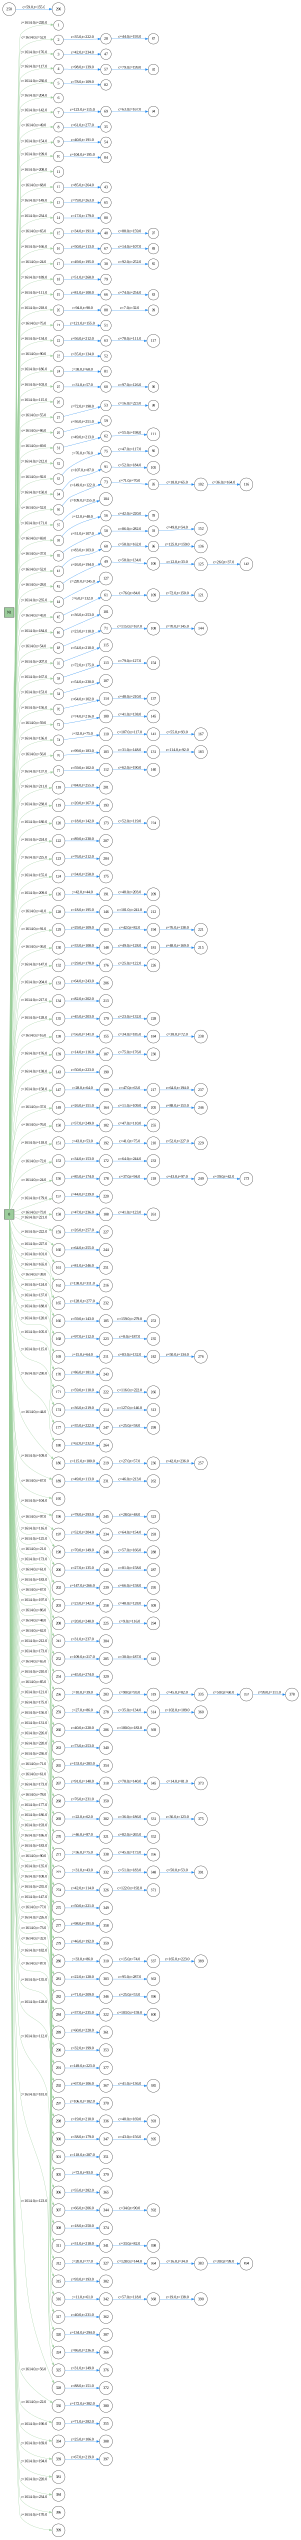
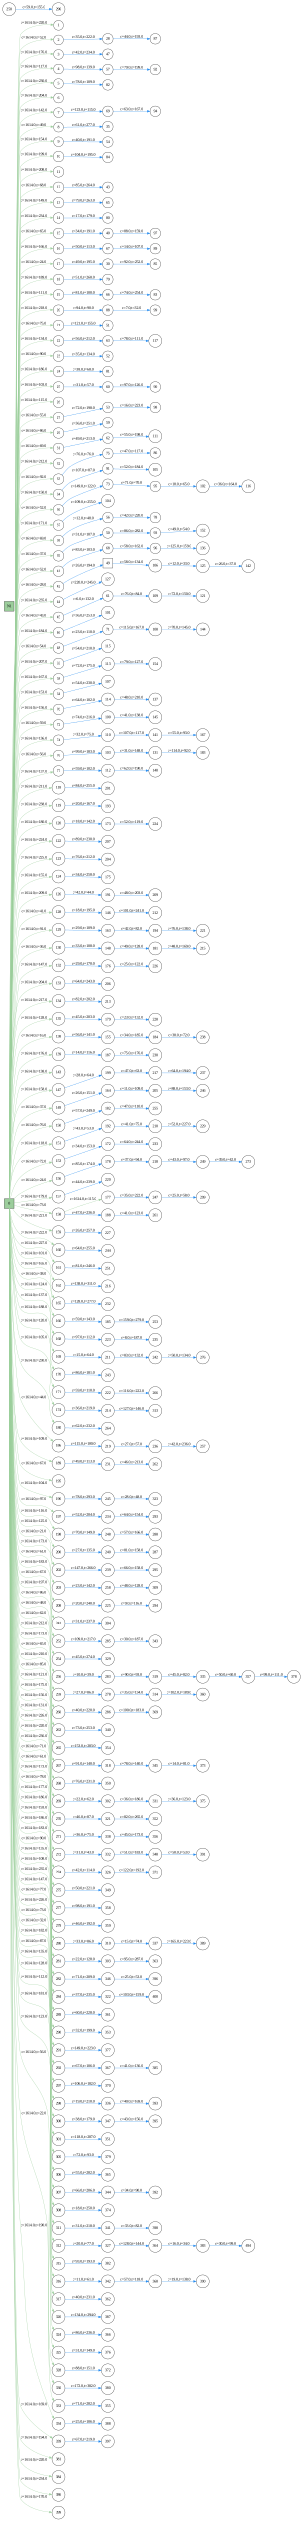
node "49": shape circle -> square
node "190": removed
edge "0" -> "177": now "158" -> "177"
